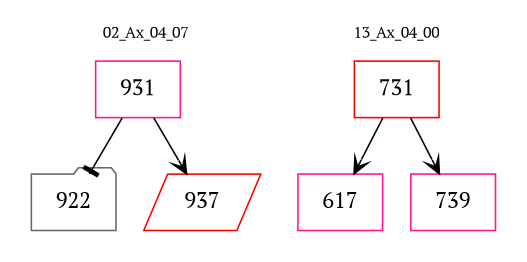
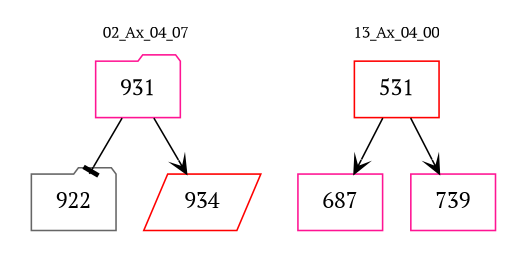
node "931": shape box -> folder
node "731": label "731" -> "531"
node "937": label "937" -> "934"
node "617": label "617" -> "687"
